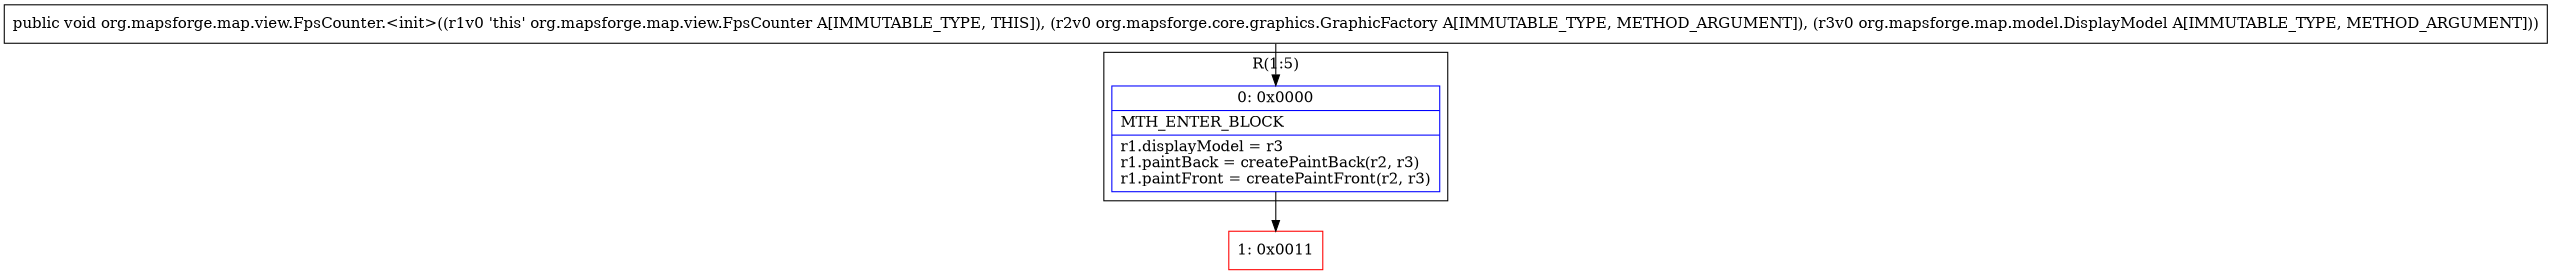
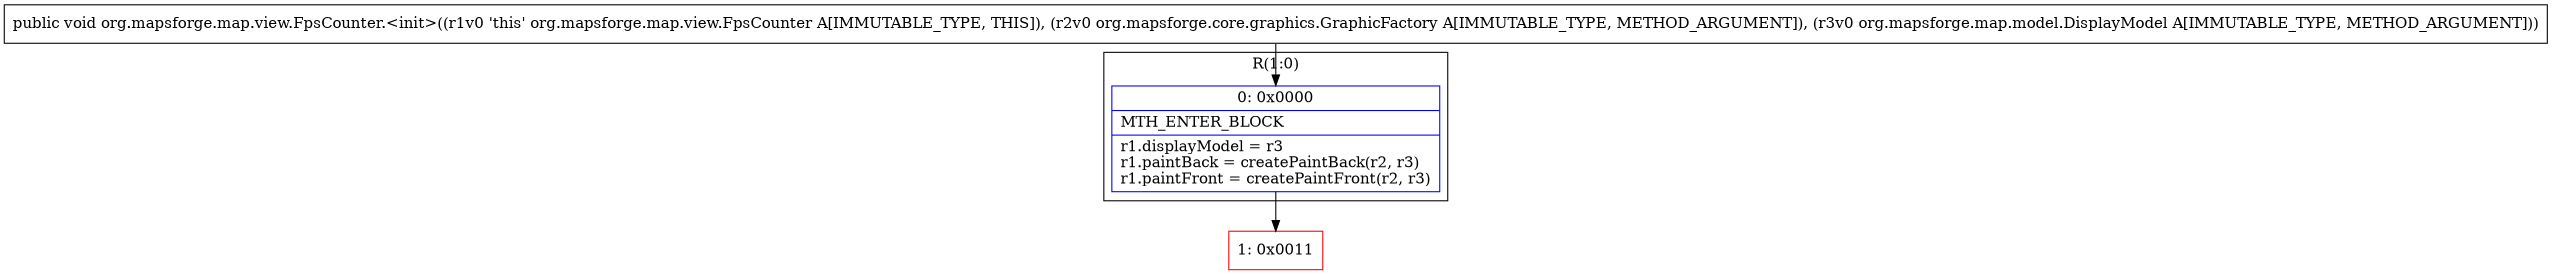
cluster "R(1:5)": label "R(1:5)" -> "R(1:0)"
